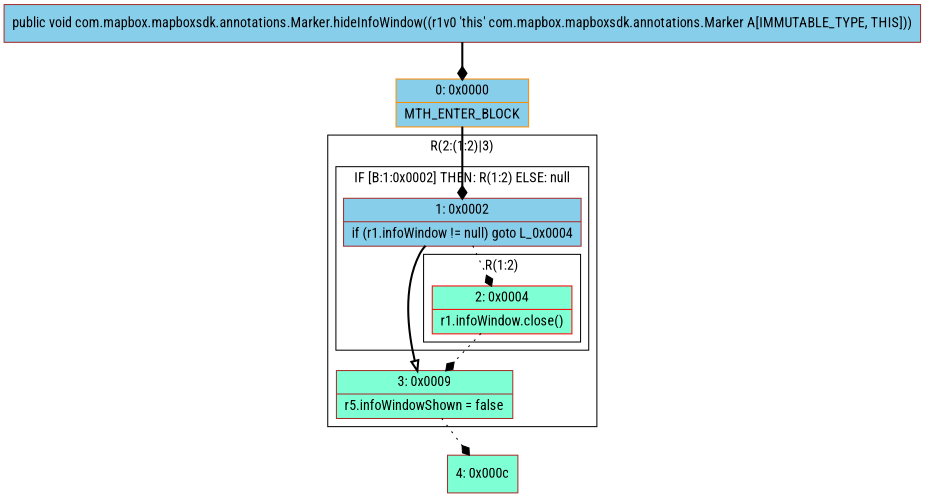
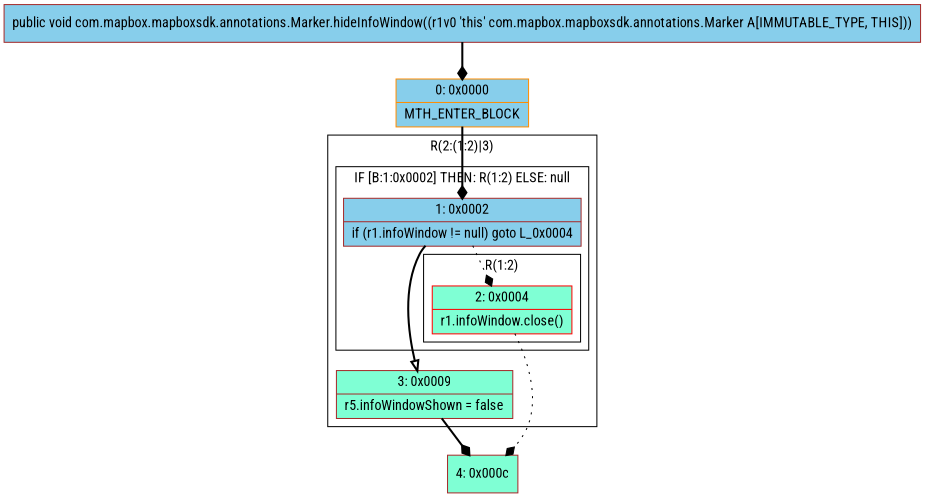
edge "2: 0x0004" -> "3: 0x0009": now "2: 0x0004" -> "4: 0x000c"
edge "3: 0x0009" -> "4: 0x000c": style dotted -> bold
